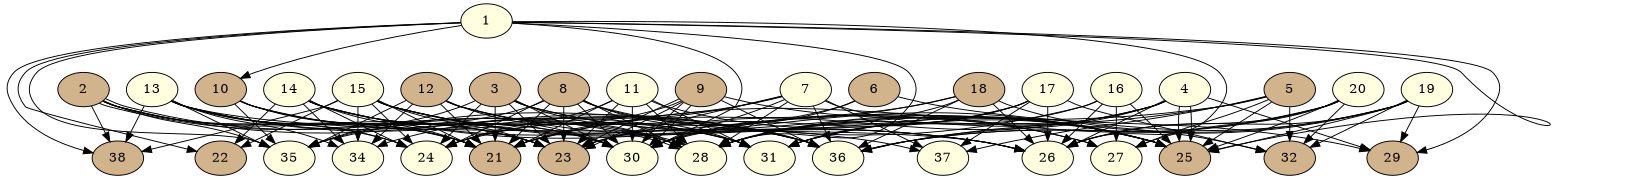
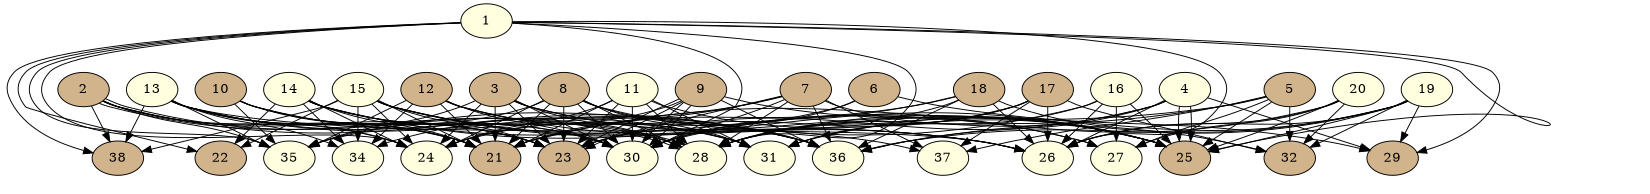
edge "1" -> "10": now "1" -> "24"
node "7": fillcolor lightyellow -> tan
node "17": fillcolor lightyellow -> tan
edge "4" -> "31": removed
edge "20" -> "36": removed
